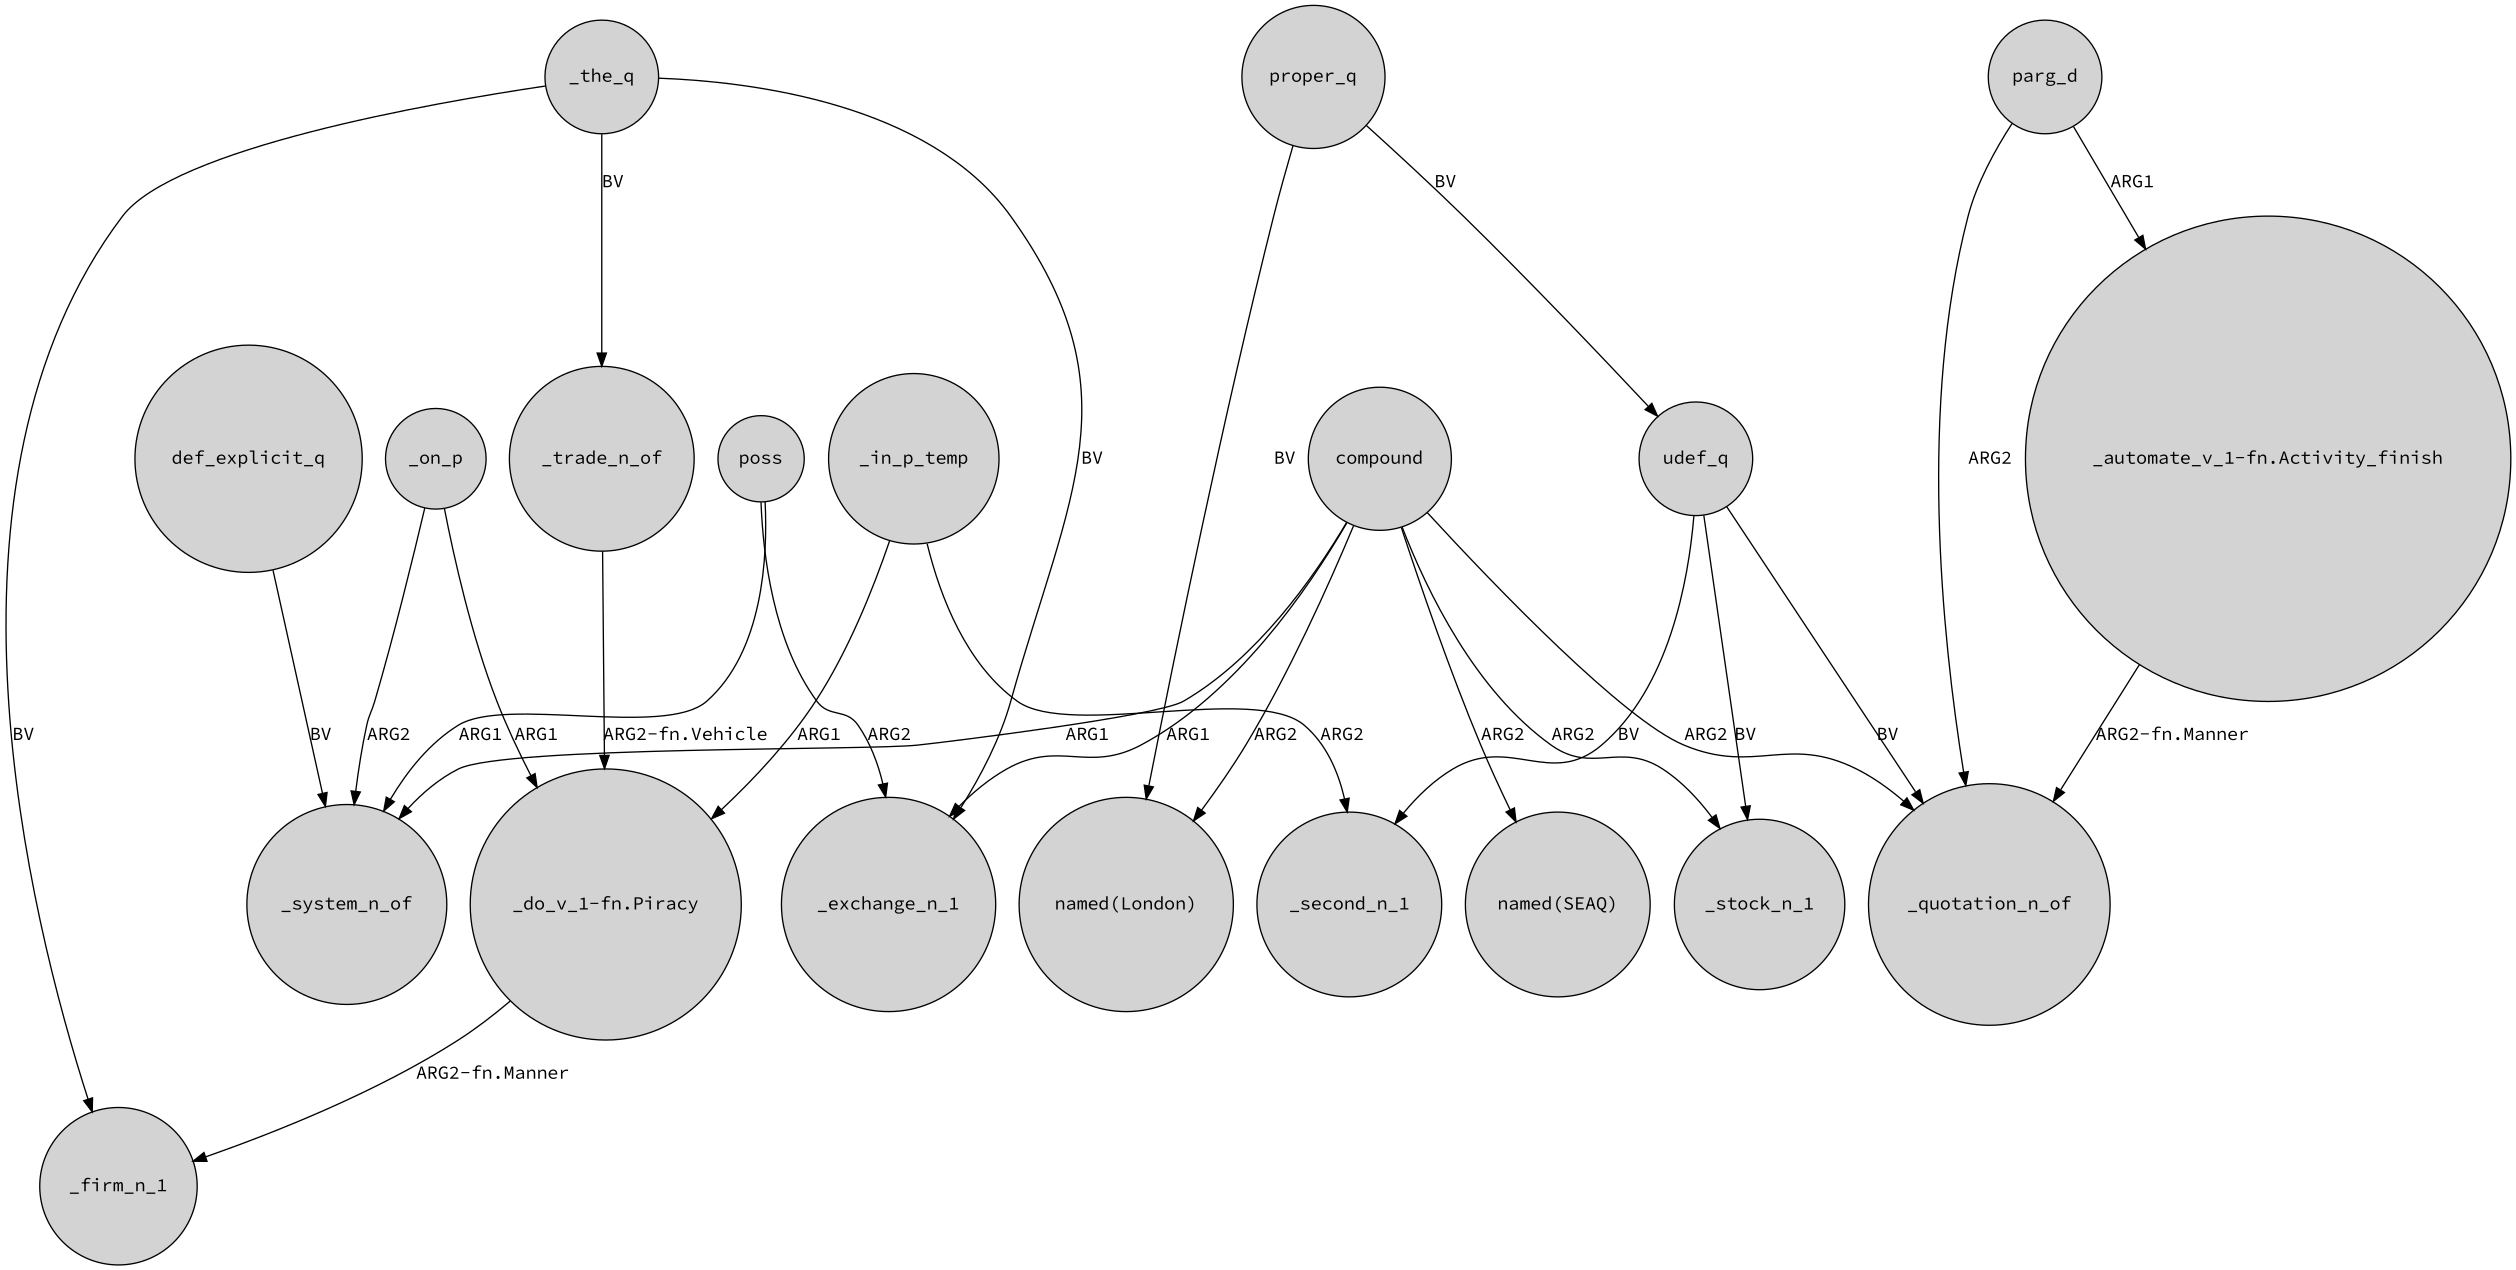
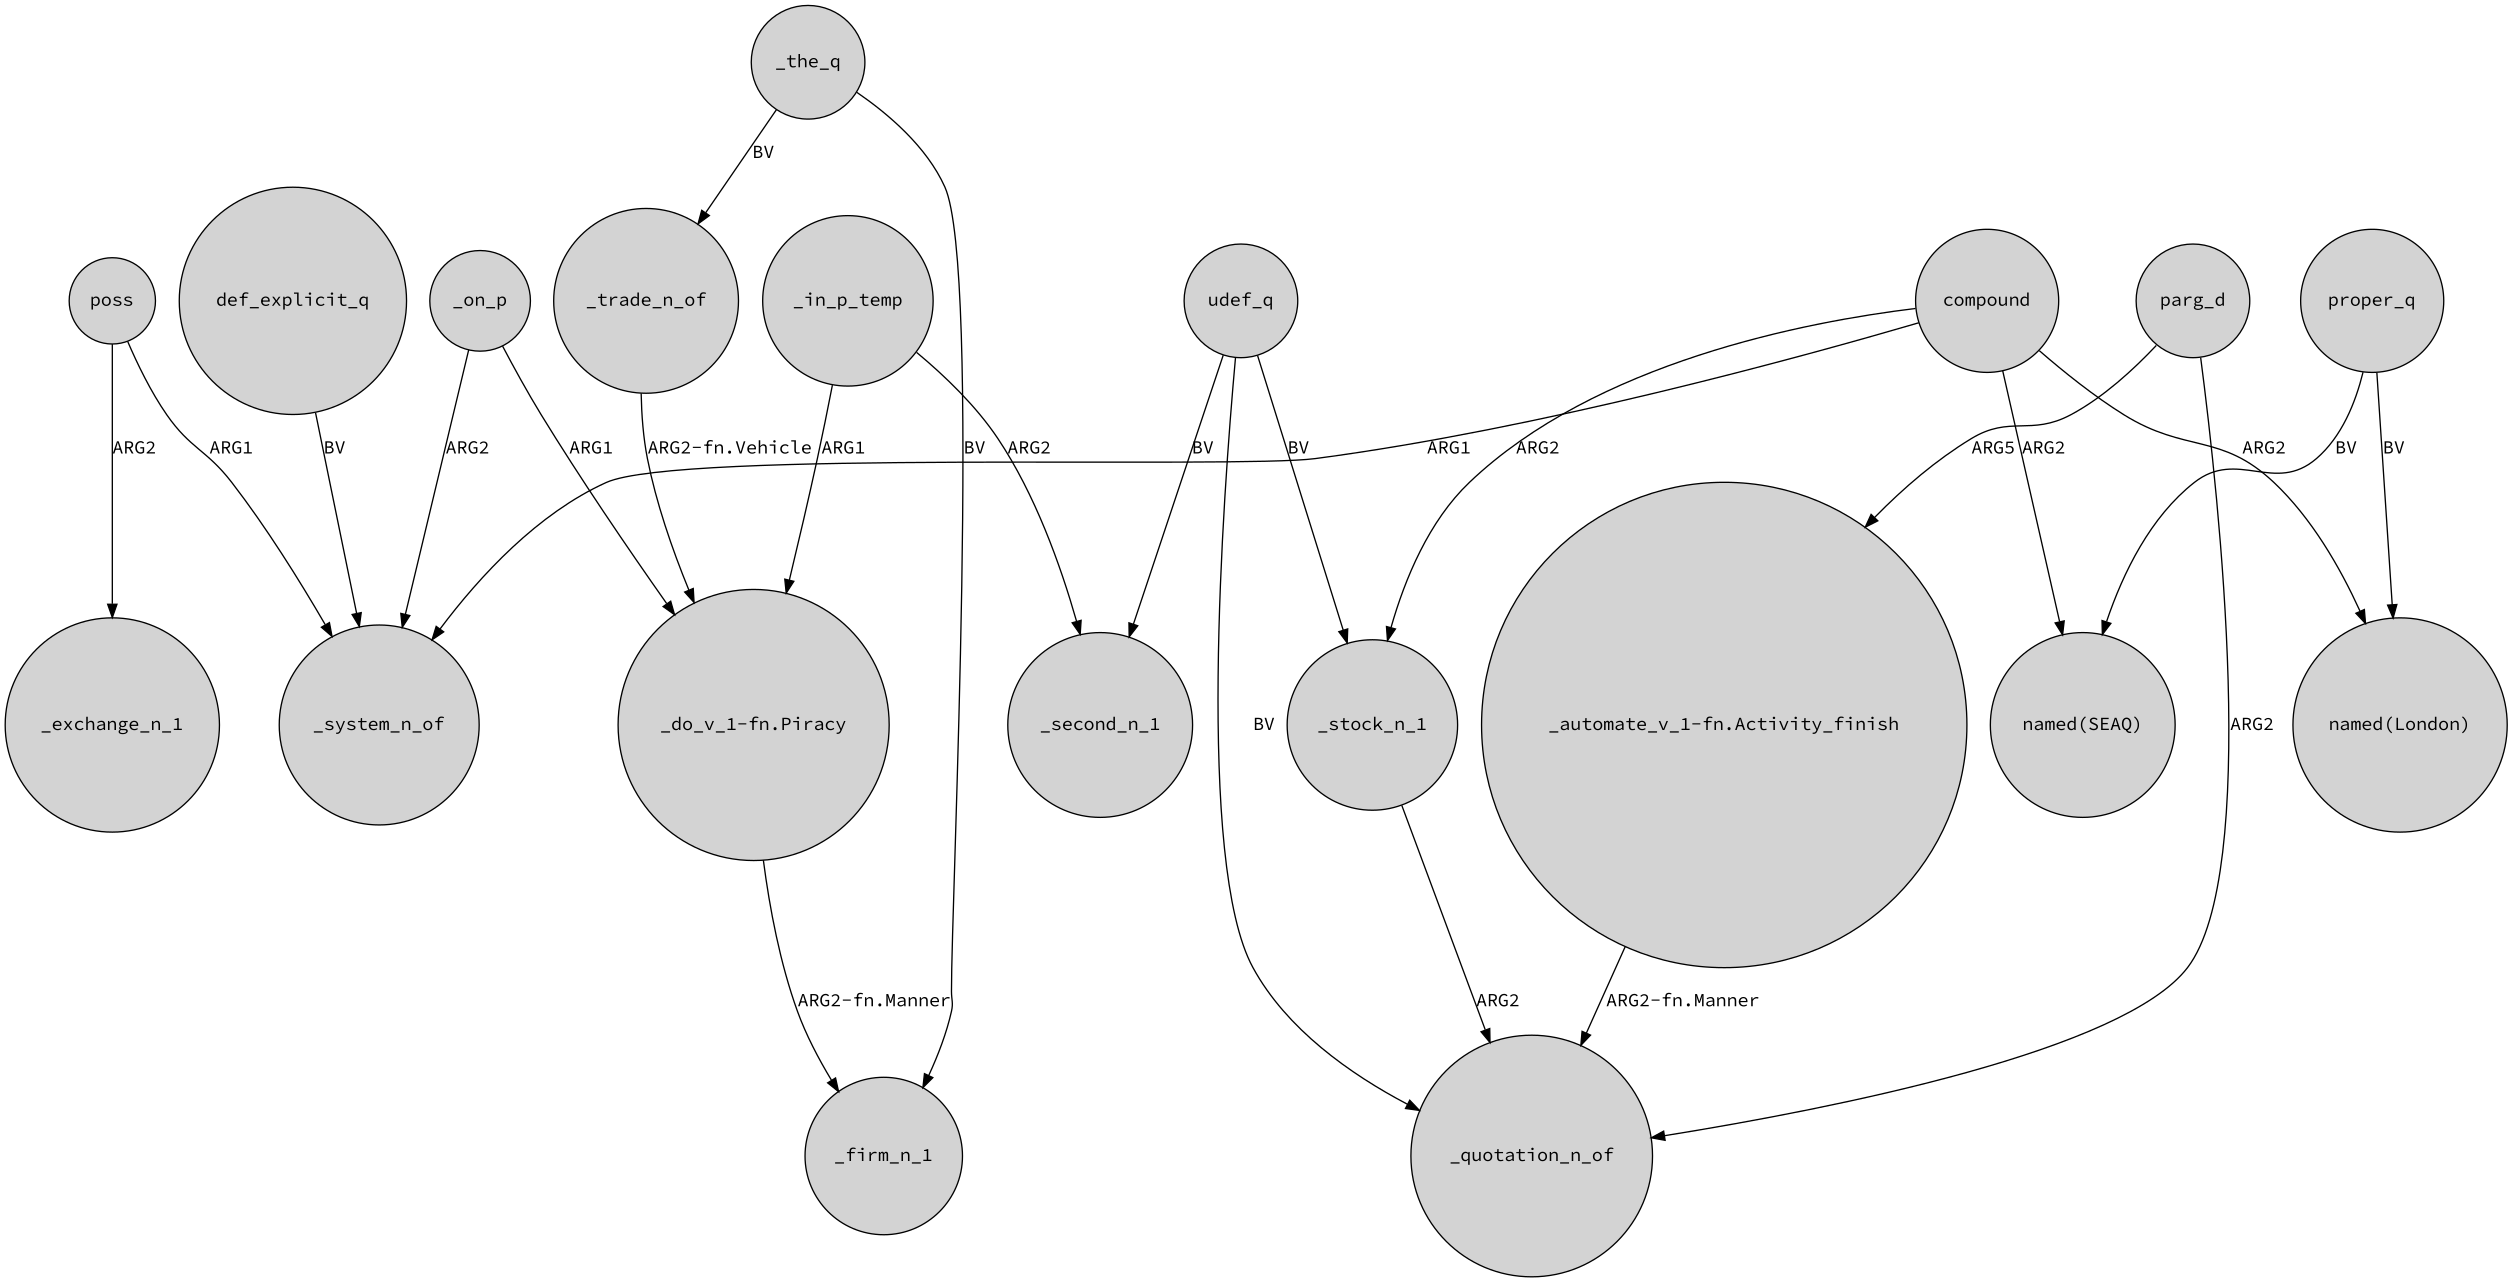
edge "parg_d" -> "_automate_v_1-fn.Activity_finish": label "ARG1" -> "ARG5"
edge "proper_q" -> "udef_q": now "proper_q" -> "named(SEAQ)"
edge "_the_q" -> "_exchange_n_1": removed, label "BV"
edge "compound" -> "_quotation_n_of": now "_stock_n_1" -> "_quotation_n_of"
edge "compound" -> "_exchange_n_1": removed, label "ARG1"
